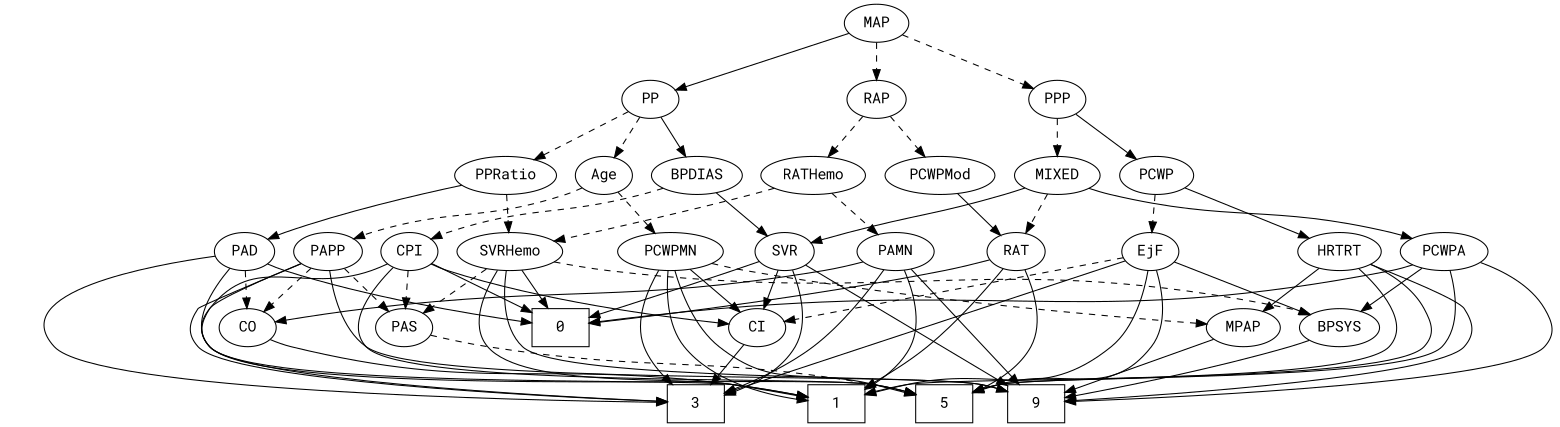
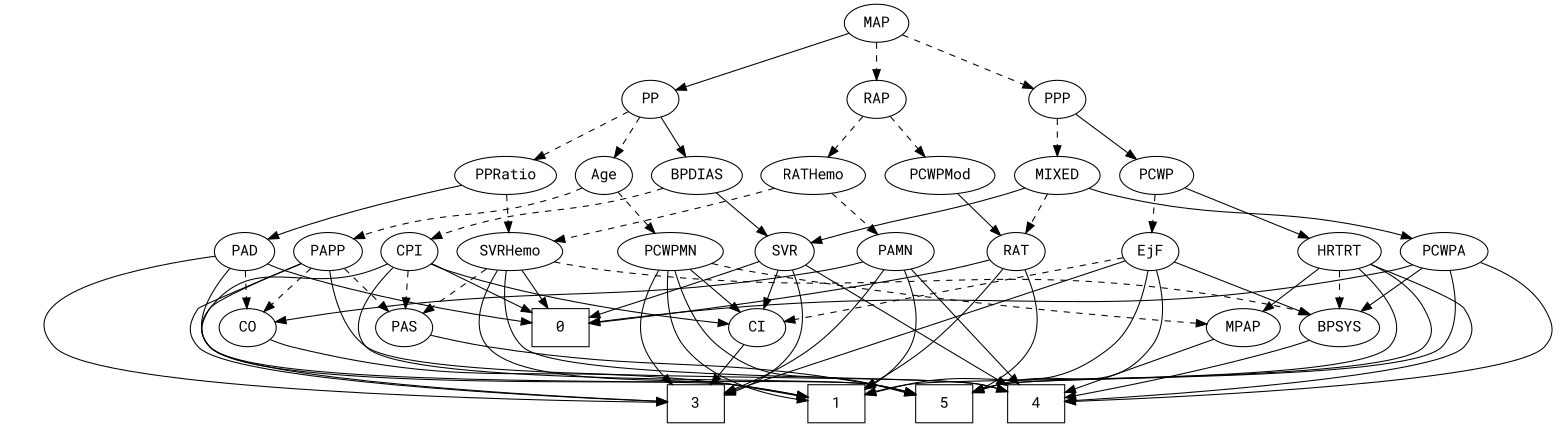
edge "HRTRT" -> "BPSYS": added
edge "PAS" -> "5": style dashed -> solid
node "9": label "9" -> "4"
